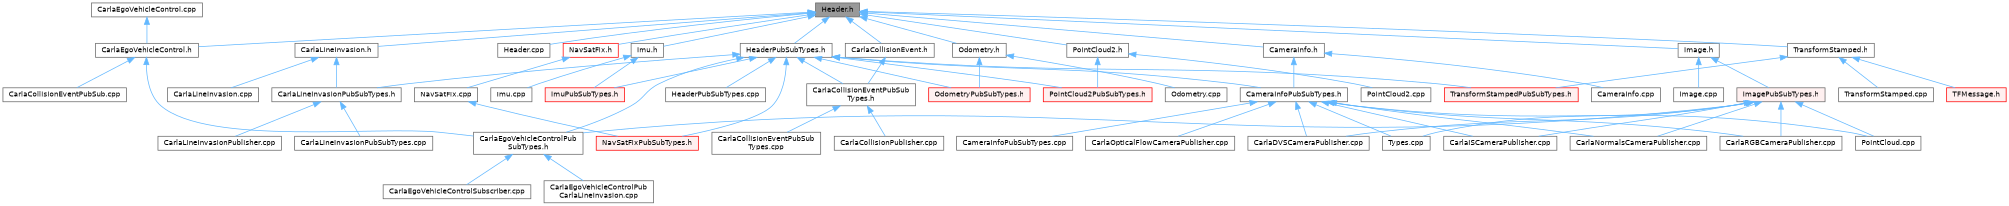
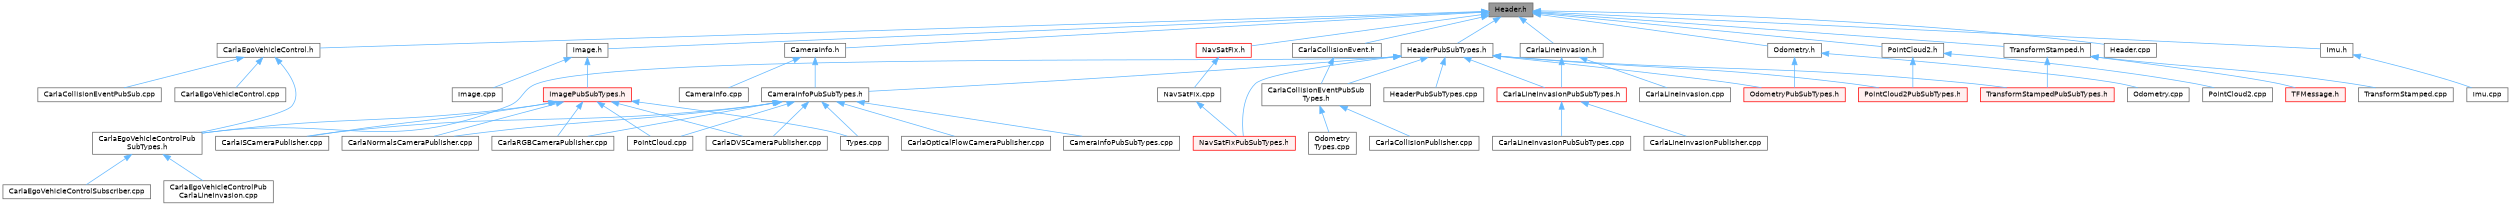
edge "CarlaEgoVehicleControl.h" -> "CarlaEgoVehicleControl.cpp": reversed
node "CarlaLineInvasionPubSubTypes.h": color grey40 -> red
node "ImuPubSubTypes.h": removed
node "ImagePubSubTypes.h": color grey40 -> red
node "CarlaCollisionEventPubSub Types.cpp": label "CarlaCollisionEventPubSub Types.cpp" -> "Odometry Types.cpp"
